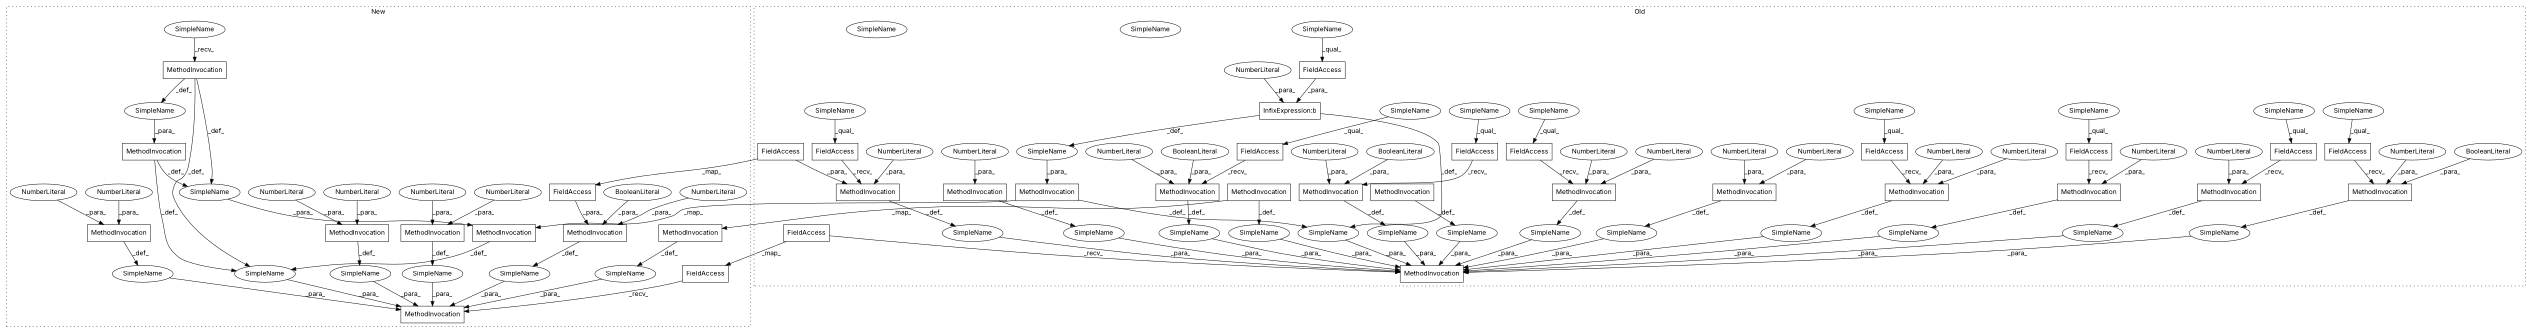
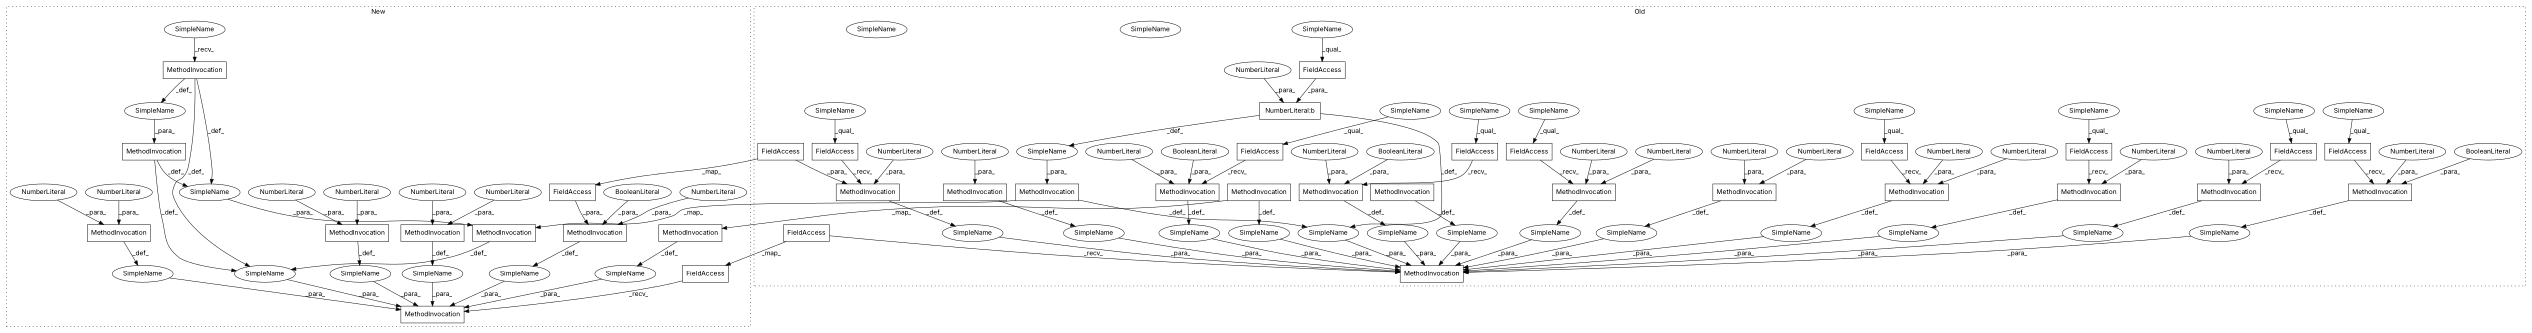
node "InfixExpression:b": label "InfixExpression:b" -> "NumberLiteral:b"
